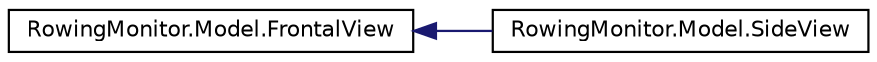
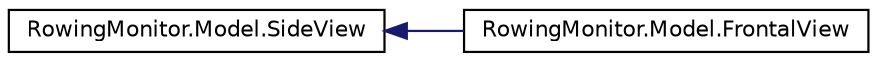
edge "RowingMonitor.Model.SideView" -> "RowingMonitor.Model.FrontalView": reversed
